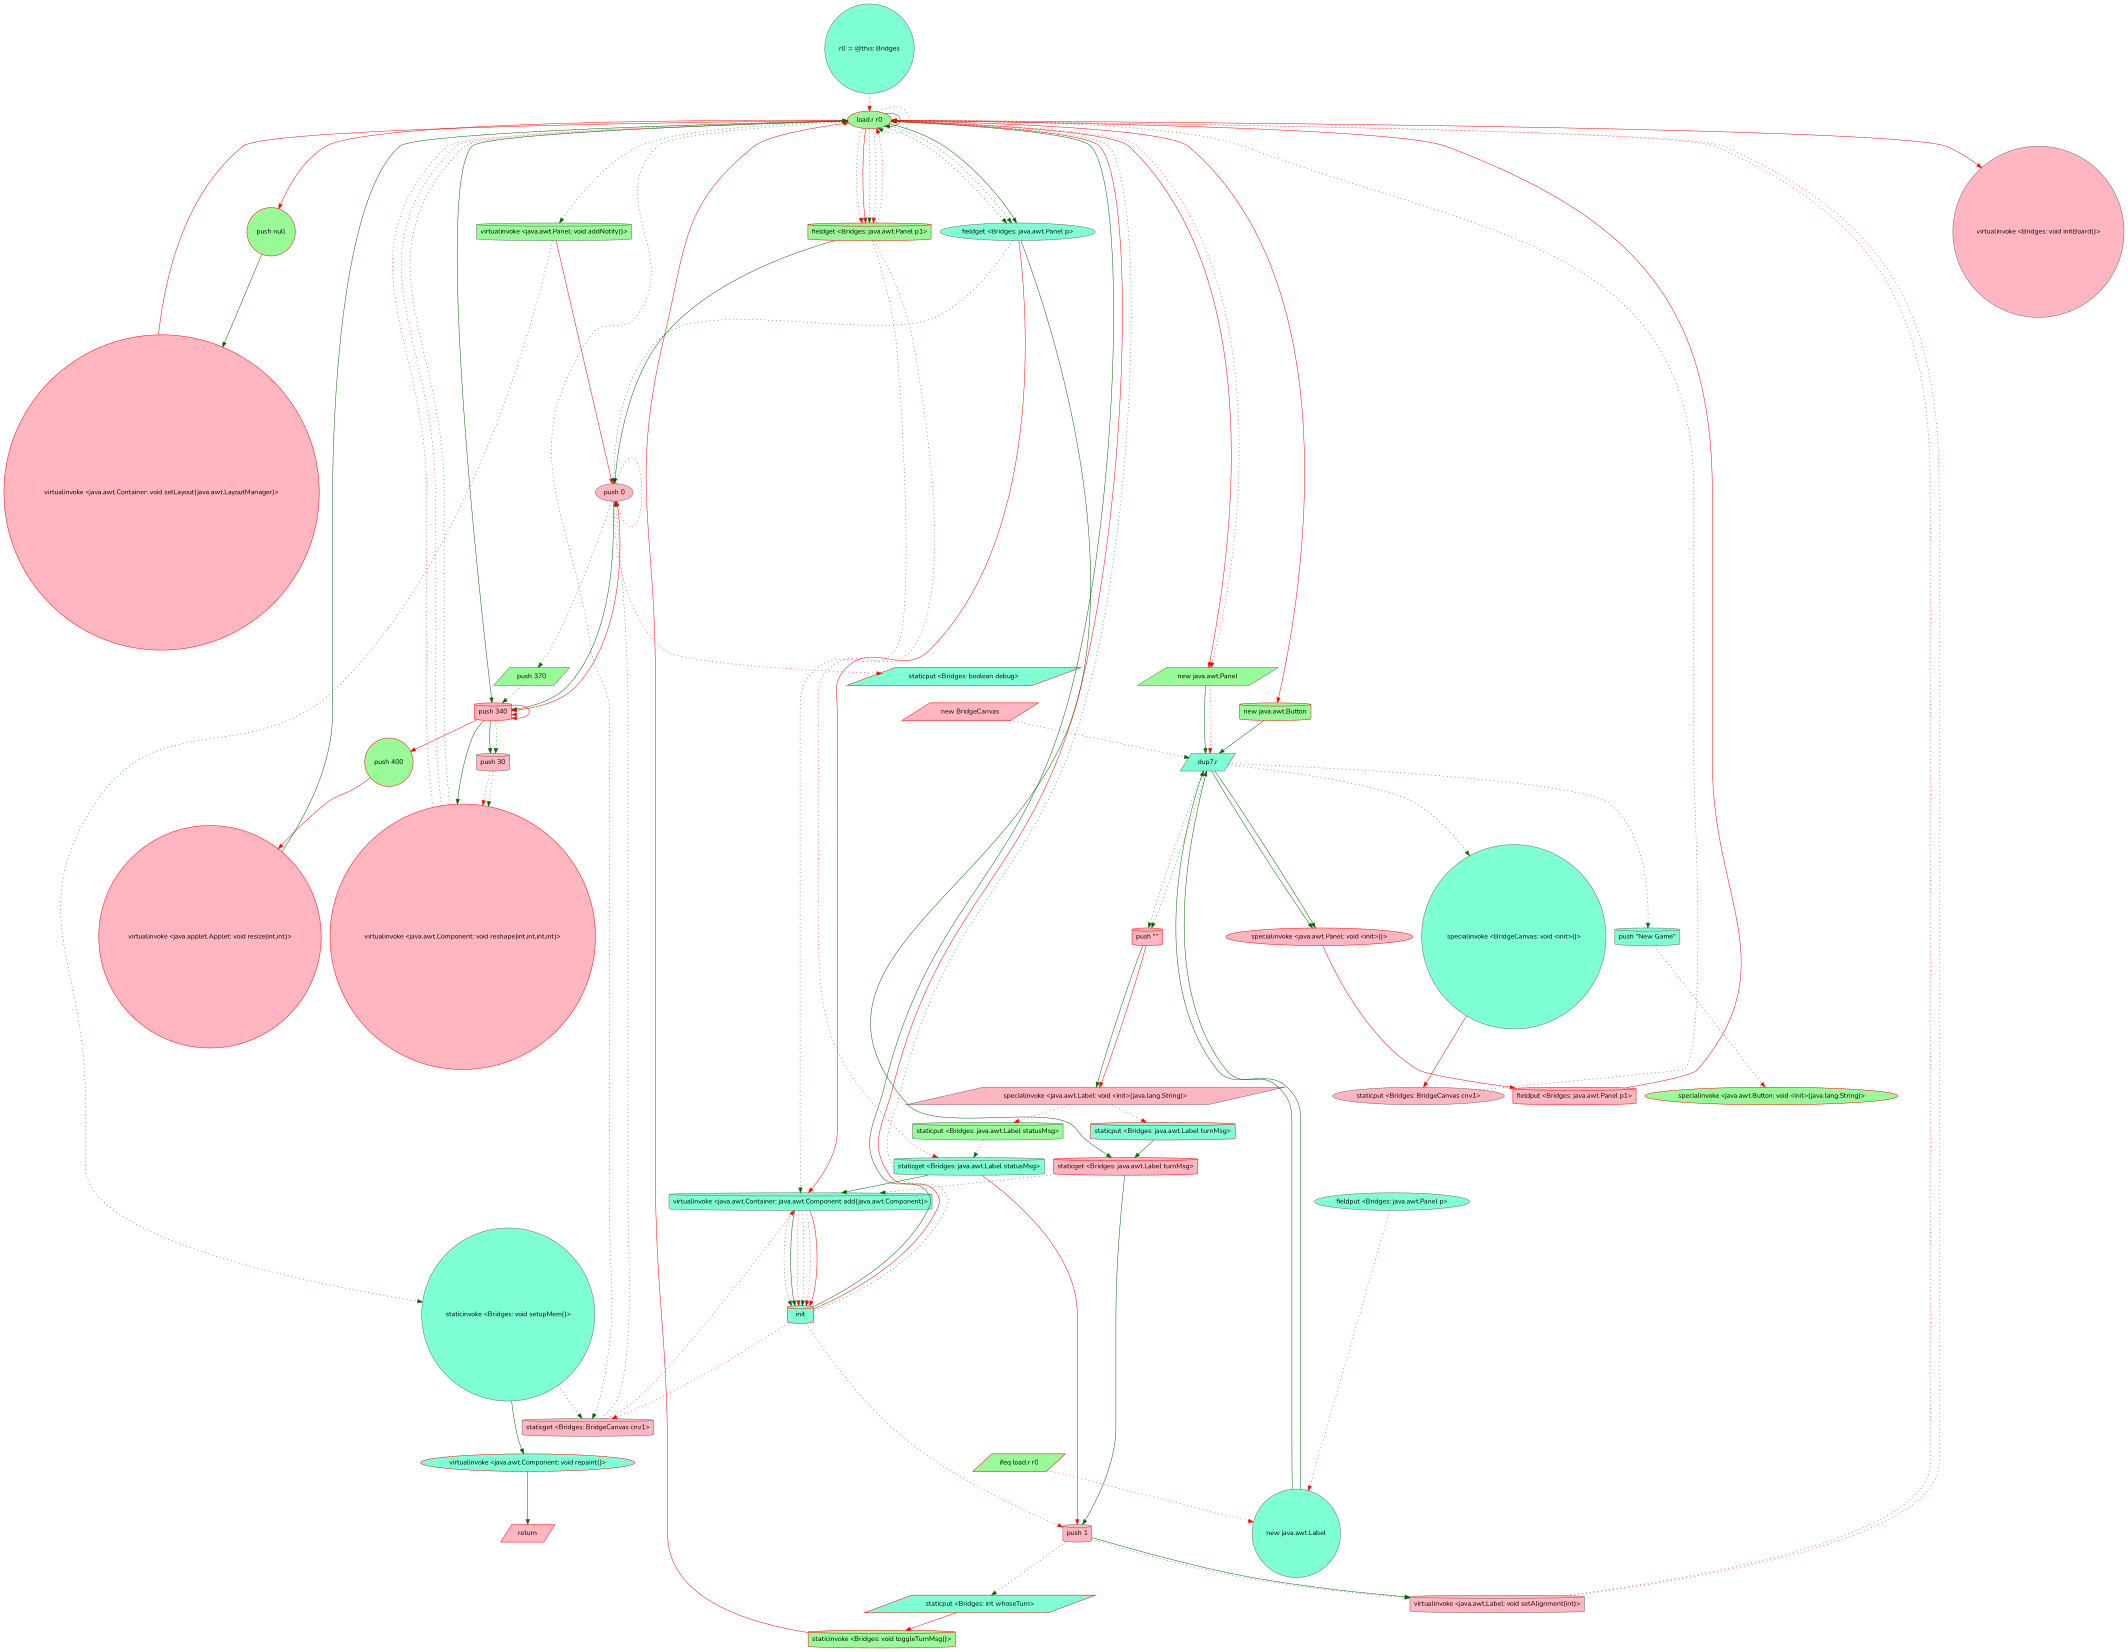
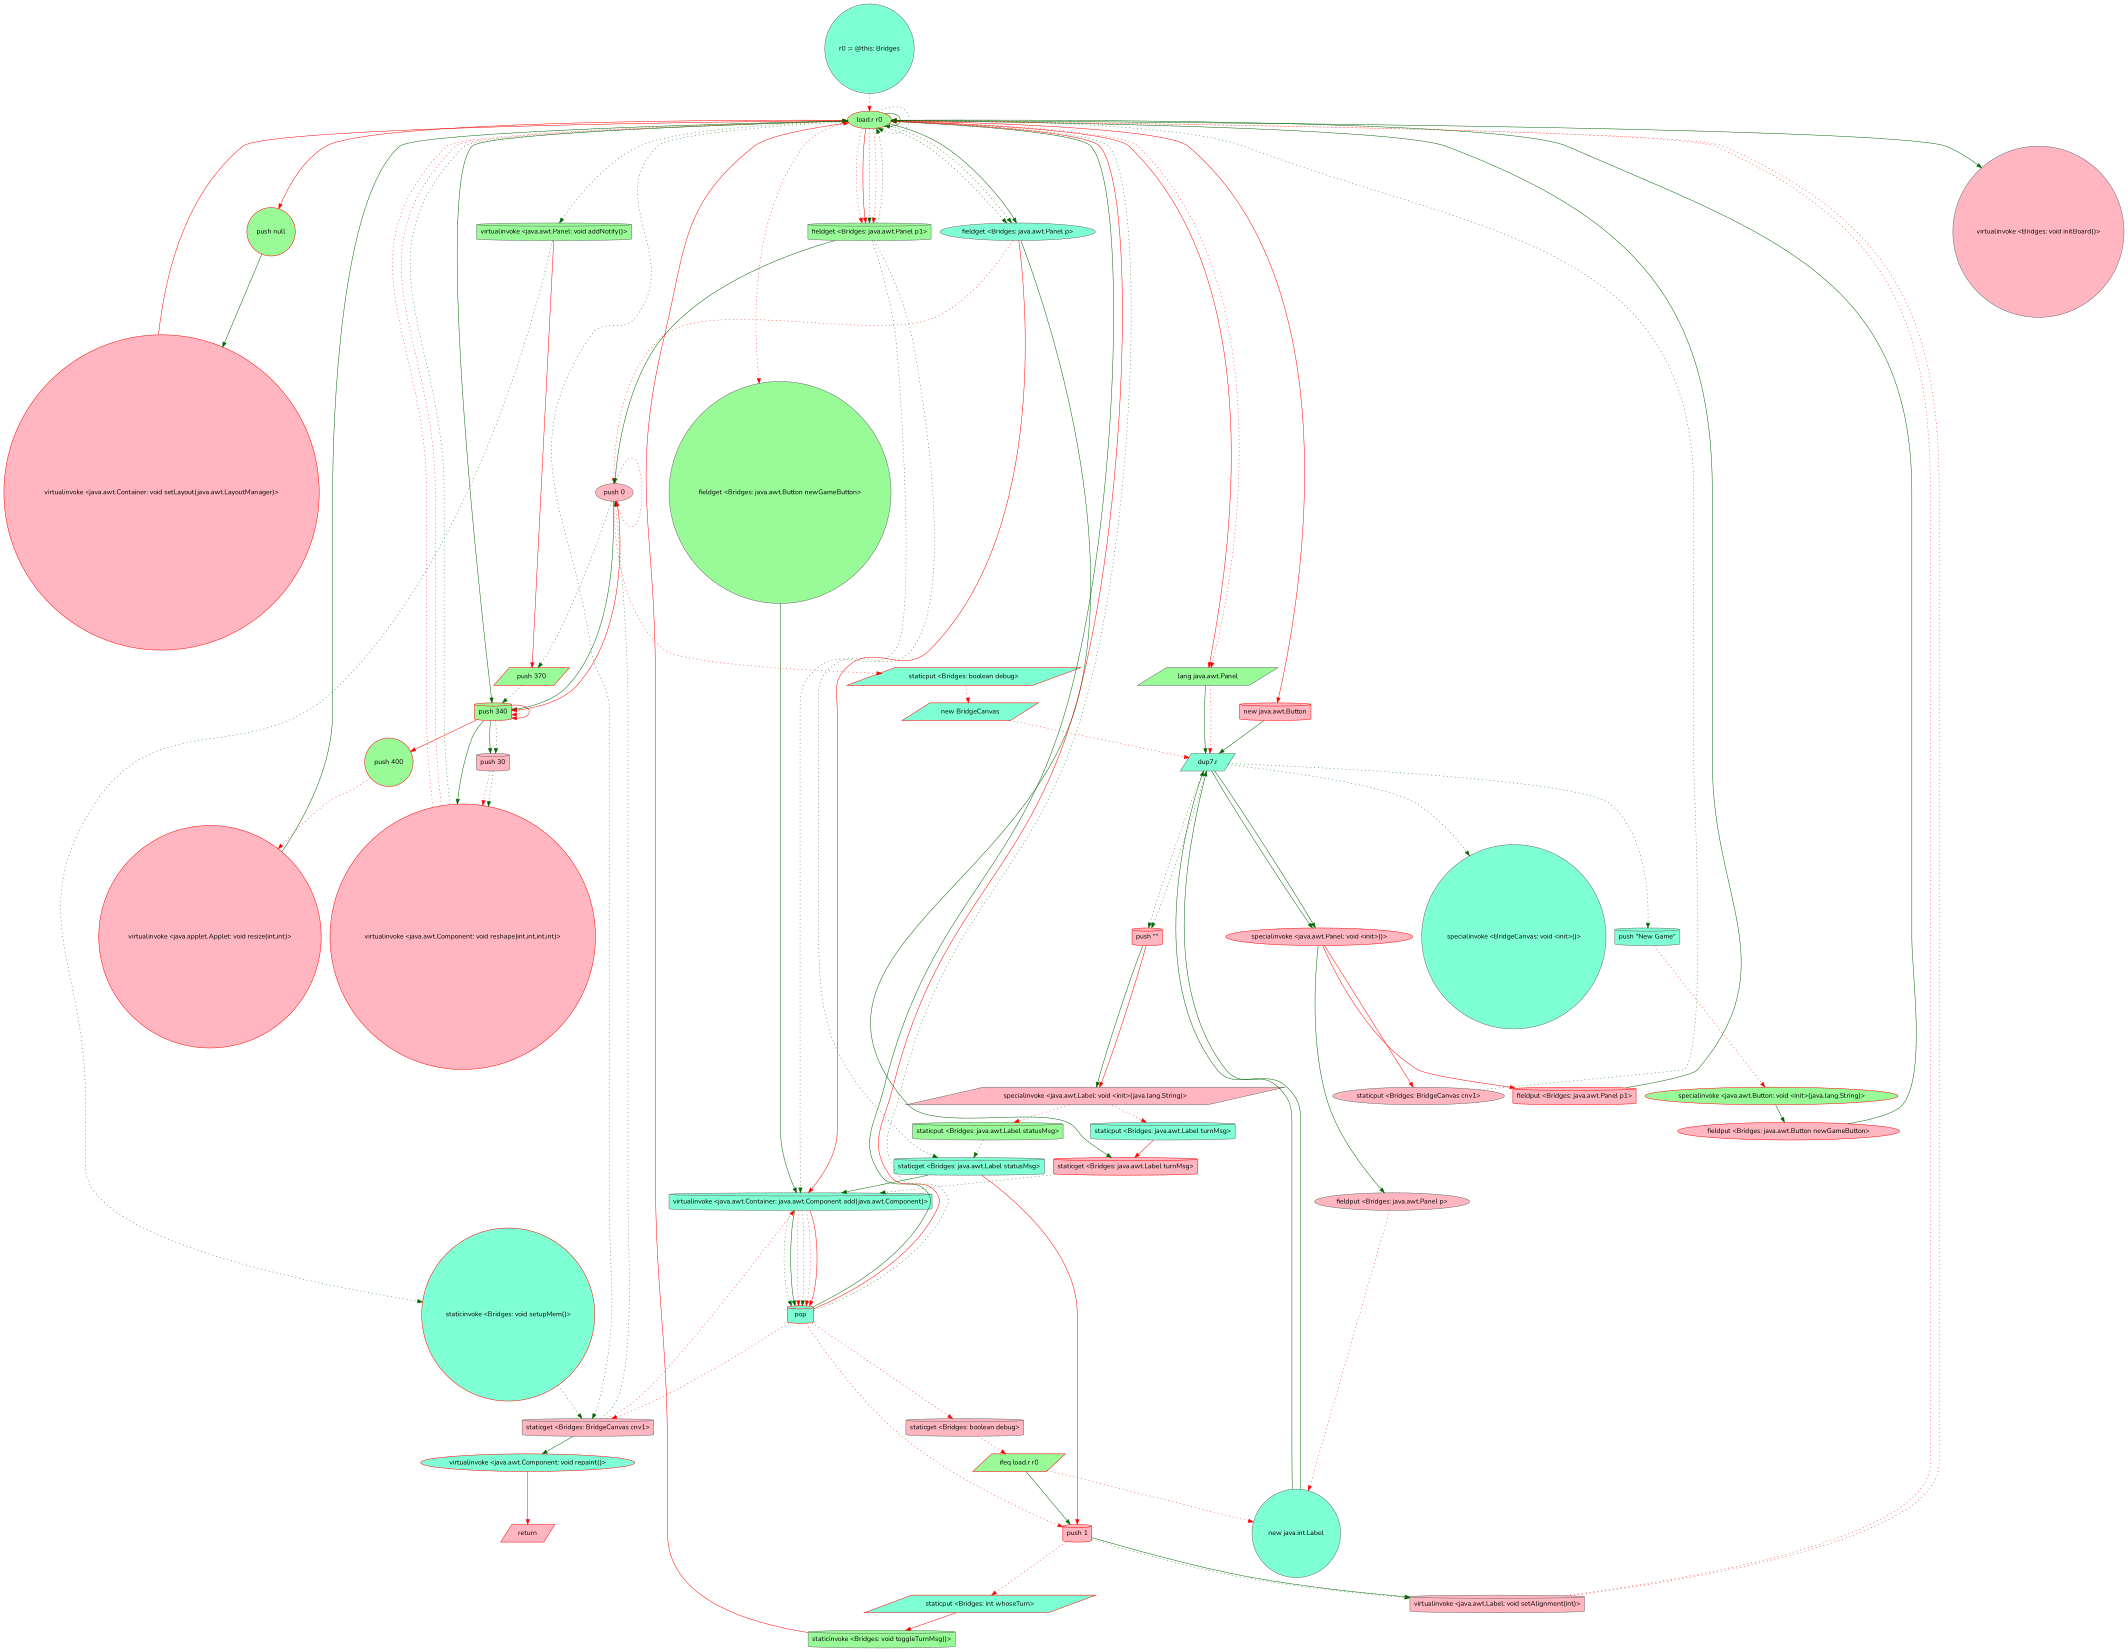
edge "load.r r0" -> "virtualinvoke <Bridges: void initBoard()>": color red -> darkgreen
edge "fieldget <Bridges: java.awt.Panel p1>" -> "load.r r0": color red -> darkgreen
node "fieldget <Bridges: java.awt.Panel p1>": color red -> gray40
edge "fieldput <Bridges: java.awt.Panel p1>" -> "load.r r0": color red -> darkgreen
edge "fieldget <Bridges: java.awt.Panel p>" -> "push 0": color darkgreen -> red
edge "virtualinvoke <java.awt.Panel: void addNotify()>" -> "push 0": now "virtualinvoke <java.awt.Panel: void addNotify()>" -> "push 370"
node "fieldget <Bridges: java.awt.Button newGameButton>": added
node "push 370": color gray40 -> red
node "new java.awt.Panel": label "new java.awt.Panel" -> "lang java.awt.Panel"
edge "fieldget <Bridges: java.awt.Panel p1>" -> "staticget <Bridges: java.awt.Label statusMsg>": color red -> darkgreen
edge "staticput <Bridges: boolean debug>" -> "new BridgeCanvas": added
node "push 340": fillcolor lightpink -> palegreen
node "new BridgeCanvas": fillcolor lightpink -> aquamarine
node "new java.awt.Button": fillcolor palegreen -> lightpink
edge "new BridgeCanvas" -> "dup7.r": color darkgreen -> red
edge "push 400" -> "virtualinvoke <java.applet.Applet: void resize(int,int)>": style solid -> dotted
edge "specialinvoke <BridgeCanvas: void <init>()>" -> "staticput <Bridges: BridgeCanvas cnv1>": now "specialinvoke <java.awt.Panel: void <init>()>" -> "staticput <Bridges: BridgeCanvas cnv1>"
edge "specialinvoke <java.awt.Panel: void <init>()>" -> "fieldput <Bridges: java.awt.Panel p>": added
node "staticput <Bridges: java.awt.Label turnMsg>": color red -> gray40
node "fieldput <Bridges: java.awt.Button newGameButton>": added
edge "staticput <Bridges: java.awt.Label turnMsg>" -> "staticget <Bridges: java.awt.Label turnMsg>": color darkgreen -> red
node "fieldput <Bridges: java.awt.Panel p>": fillcolor aquamarine -> lightpink
node "staticinvoke <Bridges: void setupMem()>": color gray40 -> red
node "init": label "init" -> "pop"
edge "staticget <Bridges: java.awt.Label turnMsg>" -> "push 1": now "ifeq load.r r0" -> "push 1"
edge "staticinvoke <Bridges: void setupMem()>" -> "virtualinvoke <java.awt.Component: void repaint()>": now "staticget <Bridges: BridgeCanvas cnv1>" -> "virtualinvoke <java.awt.Component: void repaint()>"
node "staticget <Bridges: boolean debug>": added
edge "virtualinvoke <java.awt.Component: void repaint()>" -> "return": color darkgreen -> red
node "push 1": color gray40 -> red
node "new java.awt.Label": label "new java.awt.Label" -> "new java.int.Label"
edge "push 1" -> "staticput <Bridges: int whoseTurn>": color darkgreen -> red
node "staticinvoke <Bridges: void toggleTurnMsg()>": color red -> gray40
